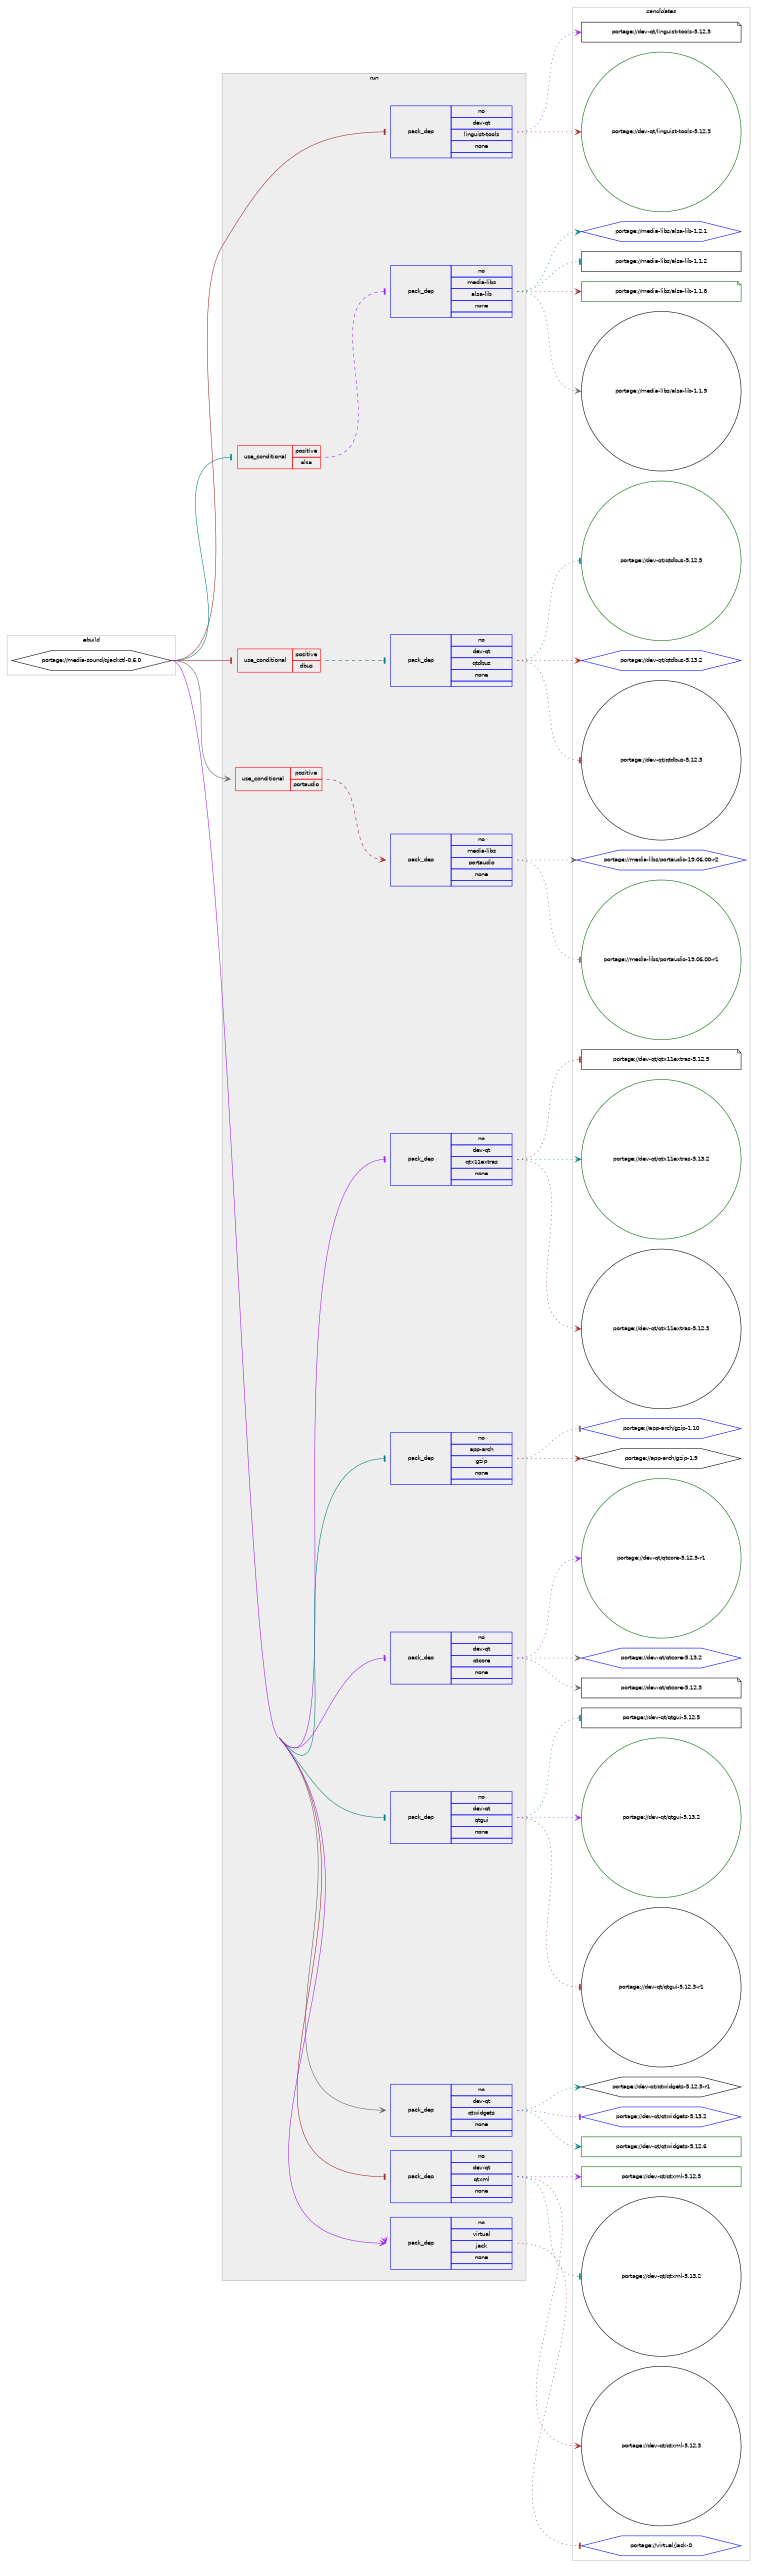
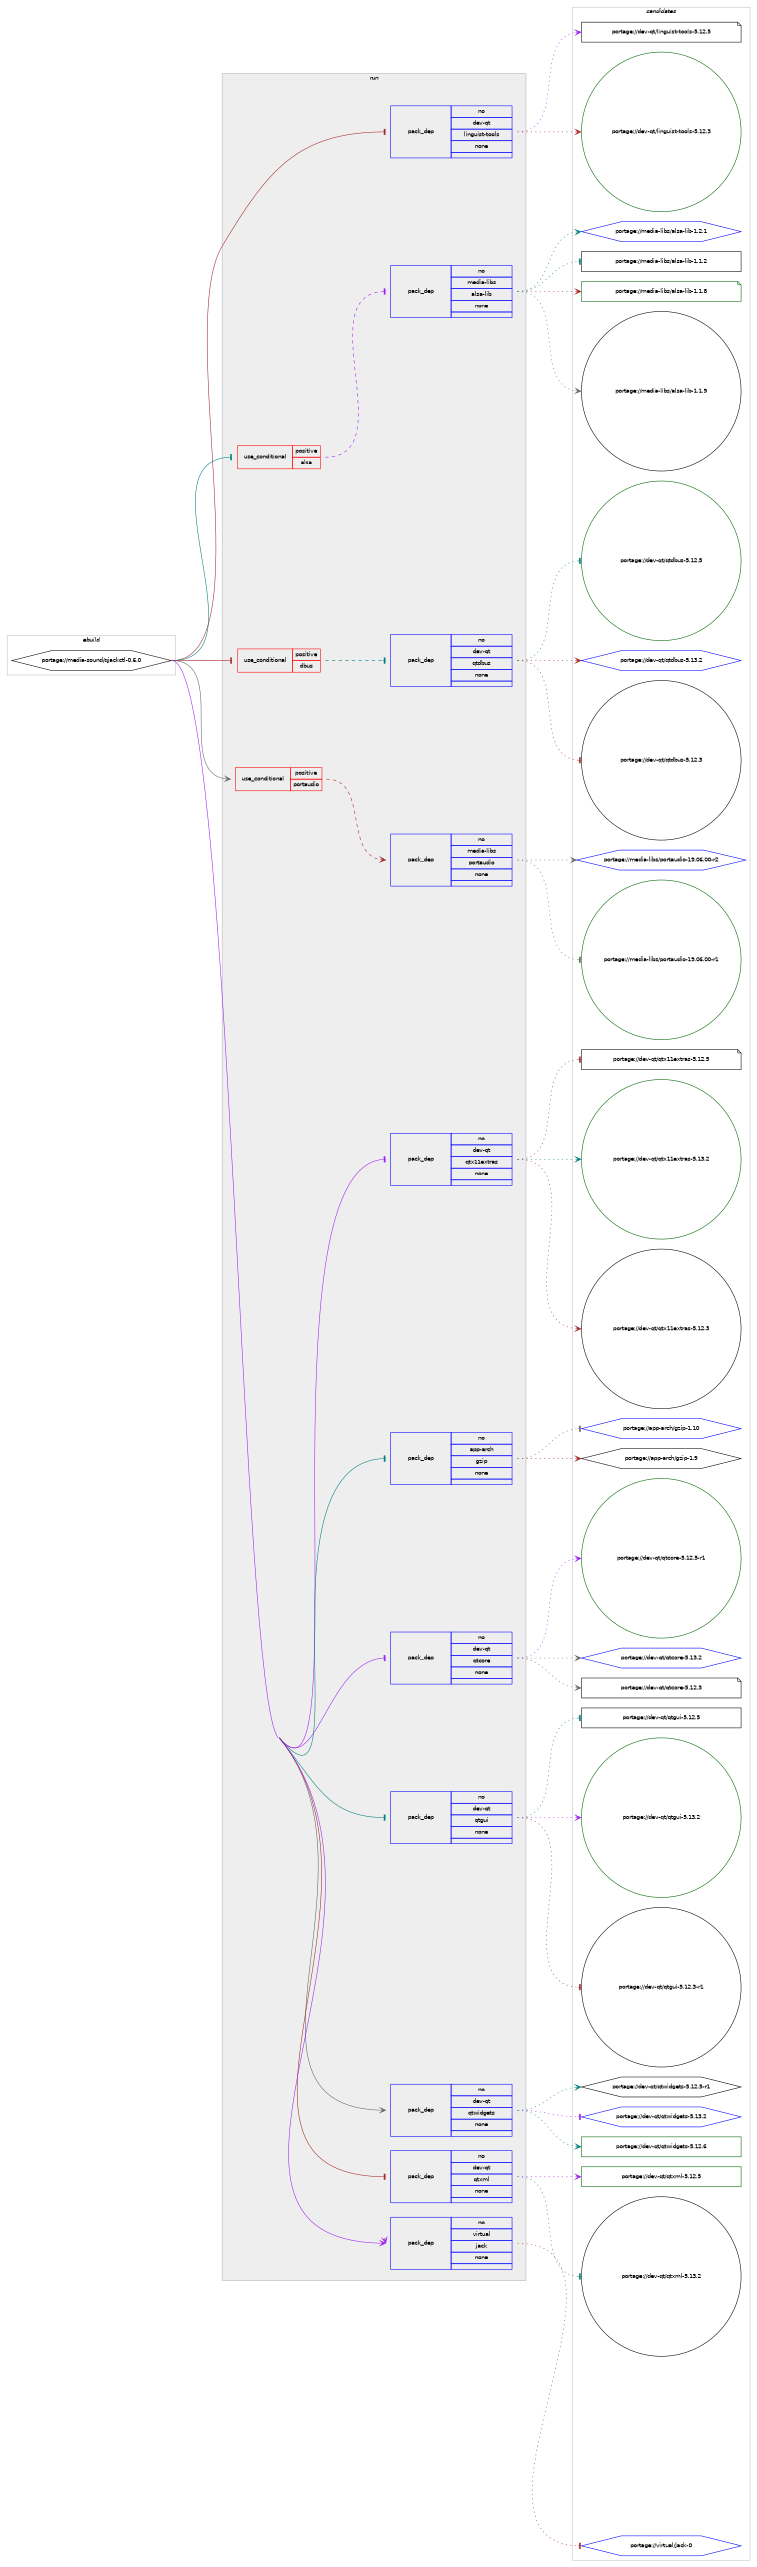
node "portage://dev-qt/qtxml-5.12.3": removed
